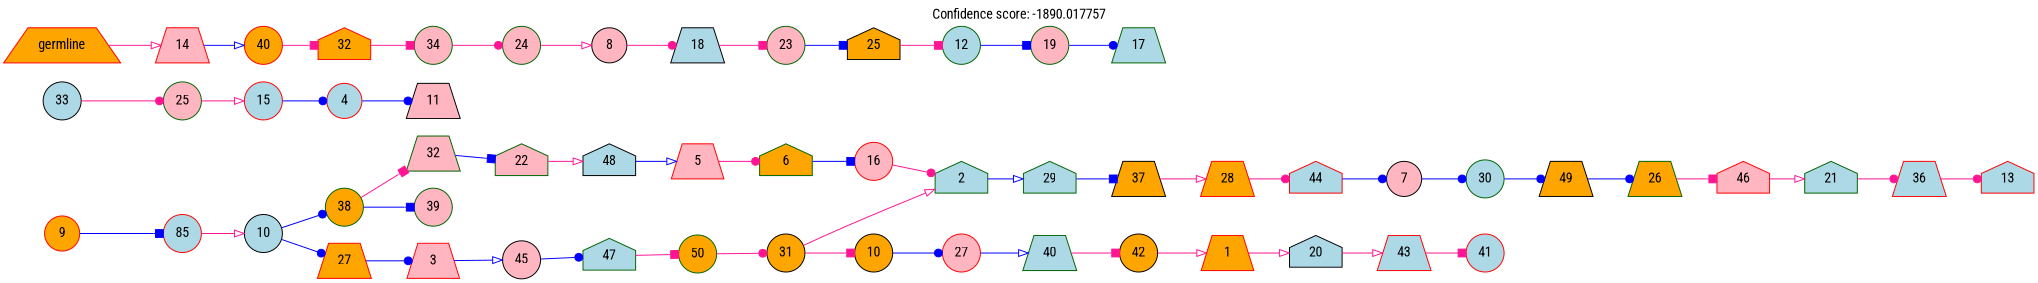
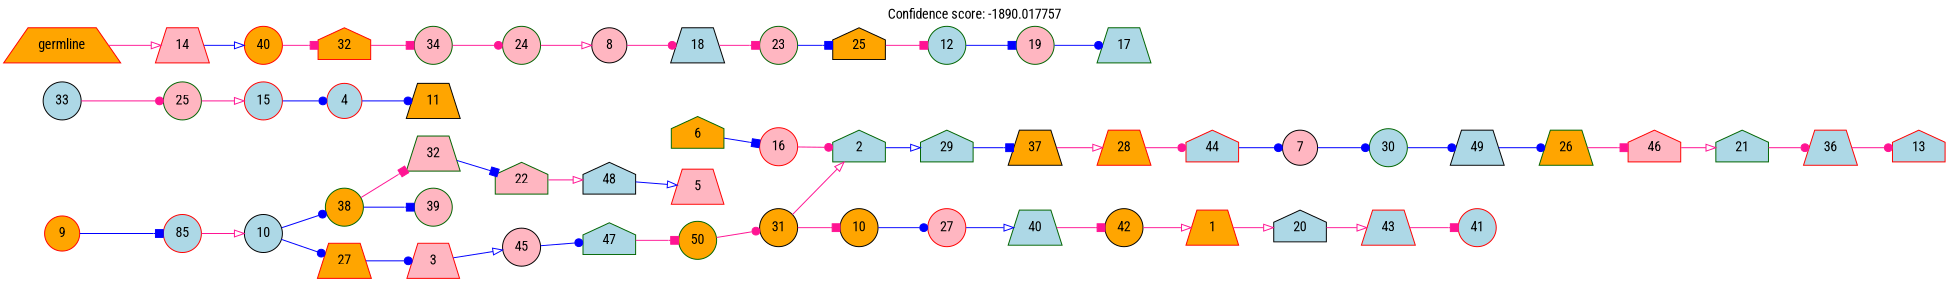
node "11": fillcolor lightpink -> orange
edge "5" -> "6": removed
node "49": fillcolor orange -> lightblue
